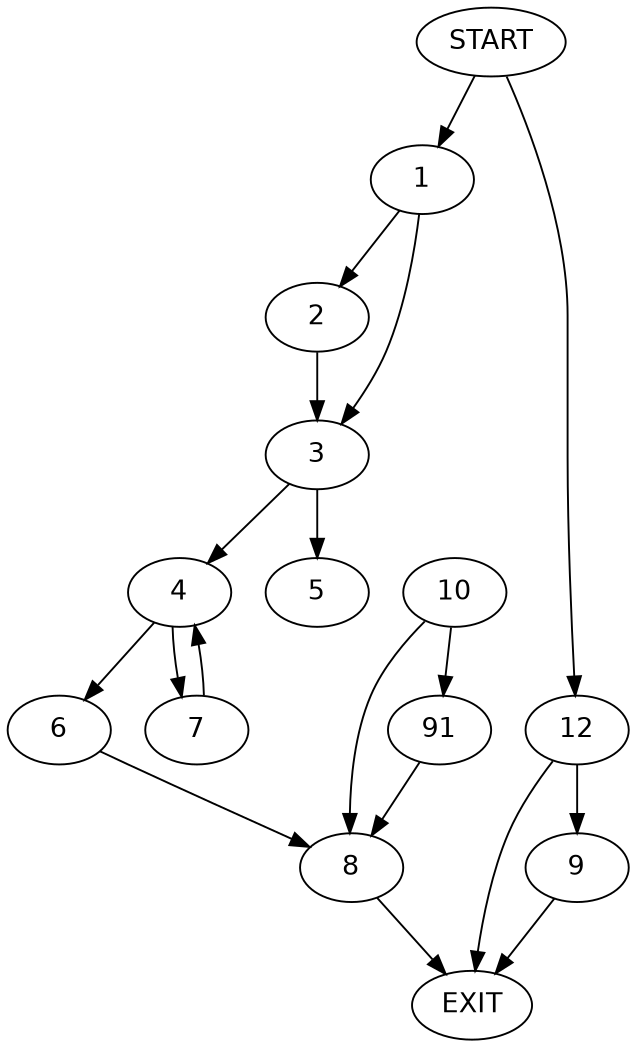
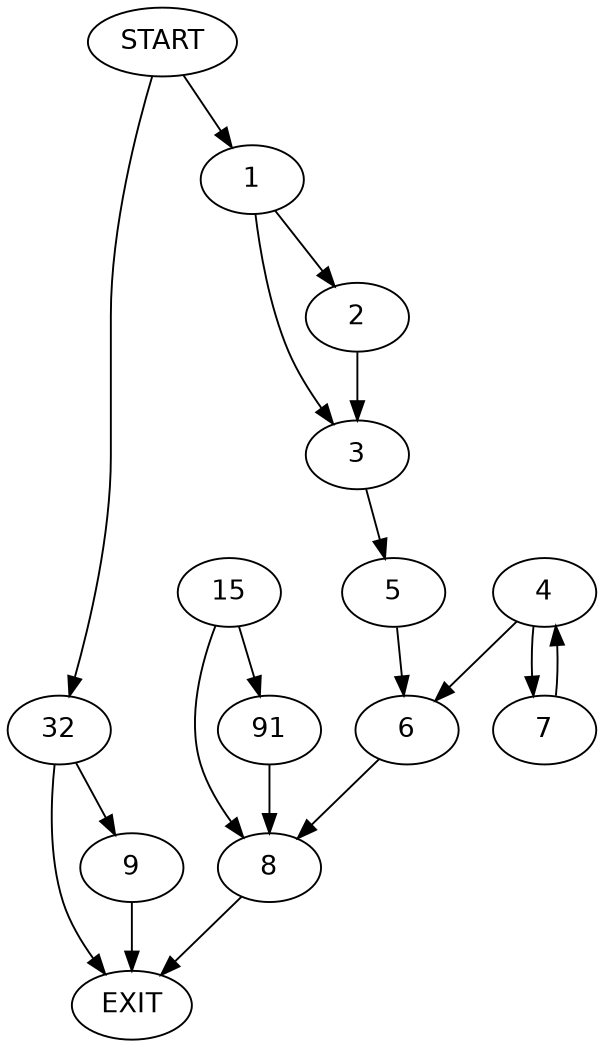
edge "3" -> "4": removed
node "10": label "10" -> "15"
edge "5" -> "6": added
node "12": label "12" -> "32"
